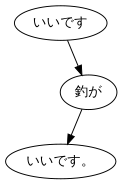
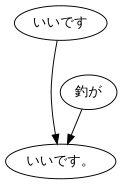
edge "いいです" -> "釣が": now "いいです" -> "いいです。"
